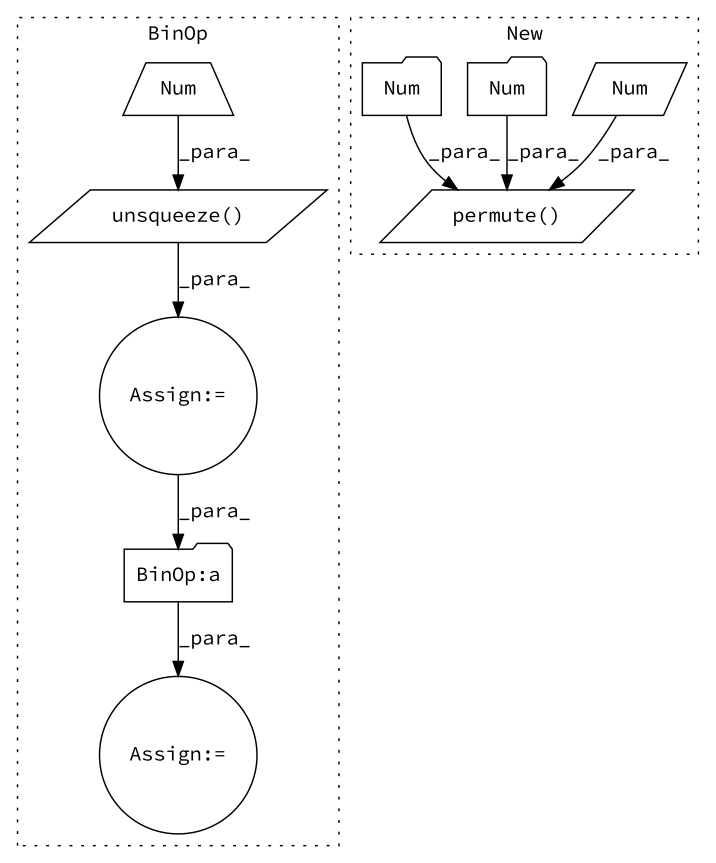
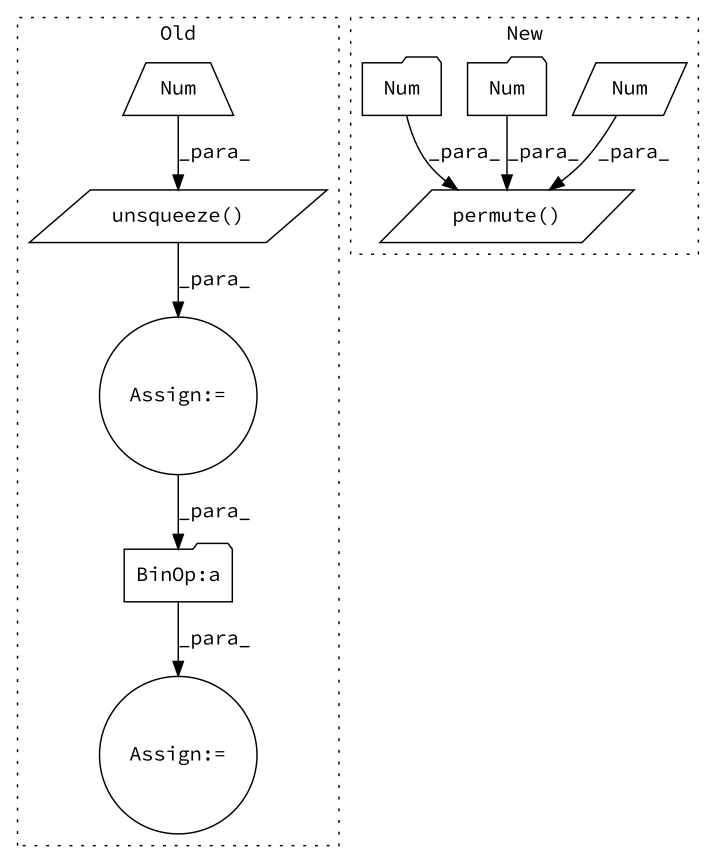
cluster "BinOp": label "BinOp" -> "Old"
